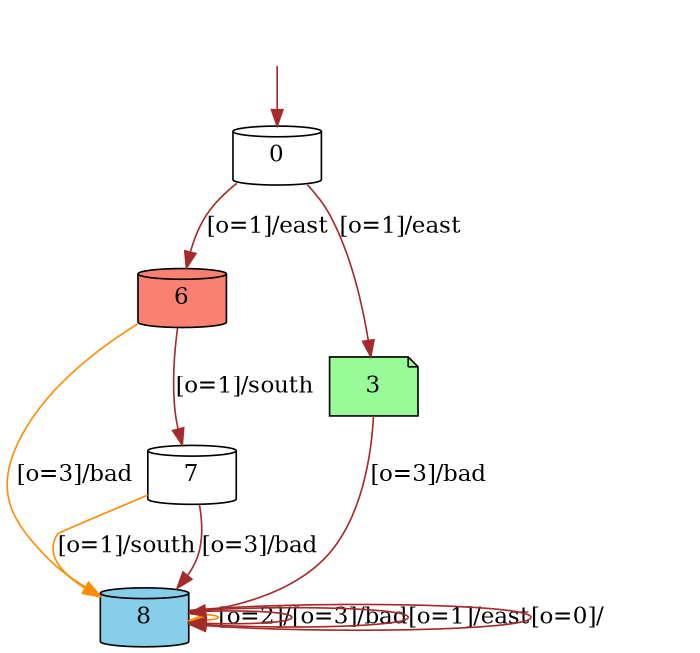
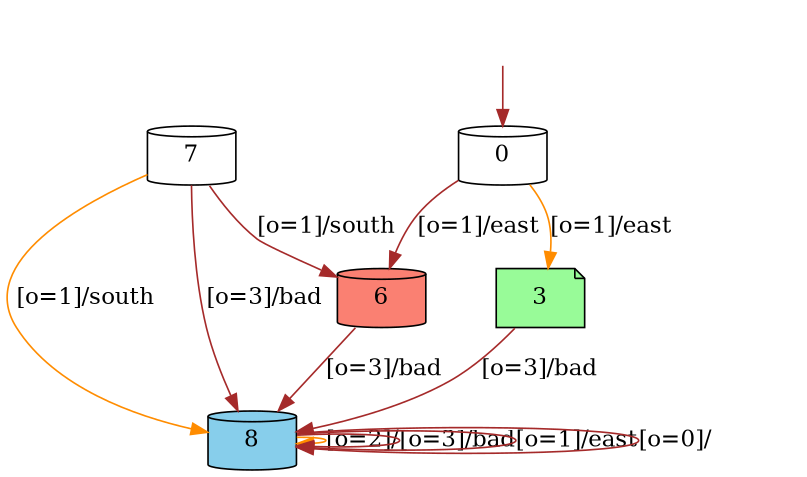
edge "0" -> "3": color brown -> darkorange
edge "6" -> "7": reversed
edge "6" -> "8": color darkorange -> brown
